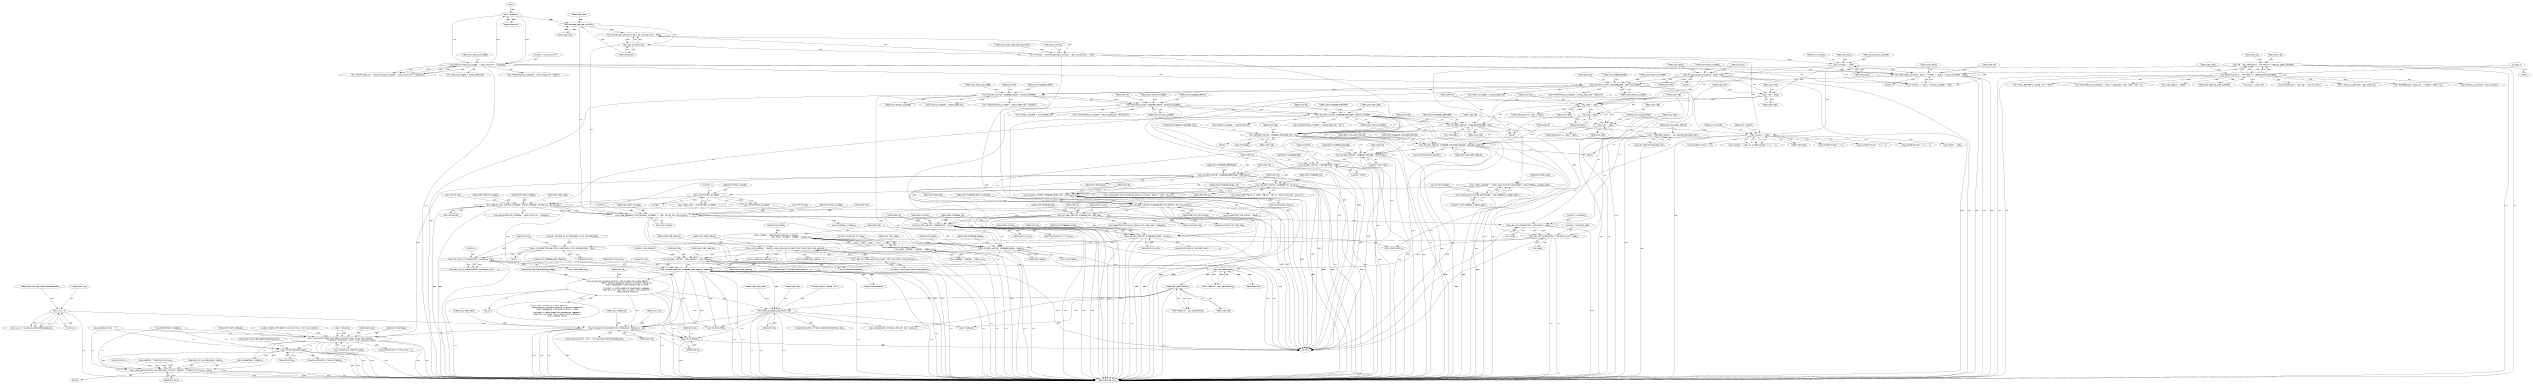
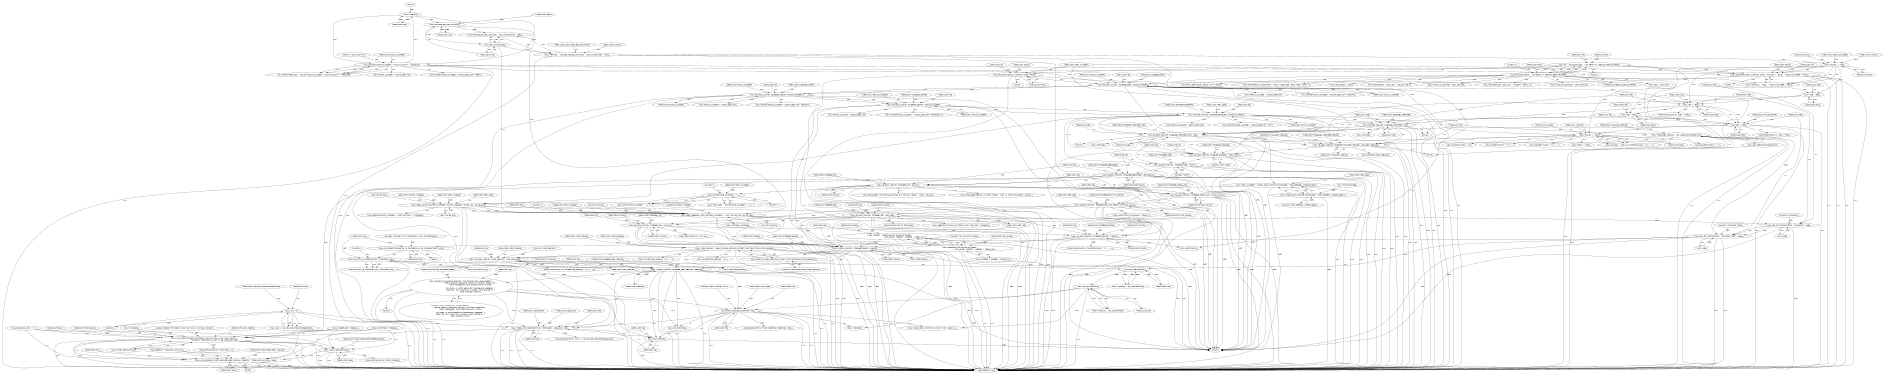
edge "(Call,dd_create_basic_files(dd, fsuid, NULL))" -> "(Call,*tmp = NULL)": removed, label "DDG:"
node "(VmLck,get_environ(pid))": label "(VmLck,get_environ(pid))" -> "(Call,get_environ(pid))"
node "(Call,(sensitive long)core_size)": label "(Call,(sensitive long)core_size)" -> "(Call,(long long)core_size)"
edge "(Call,notify_new_path(path))" -> "(Call,rename(path, newpath))": reversed
